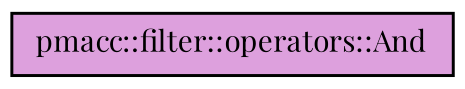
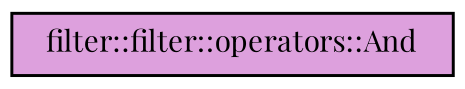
node "pmacc::filter::operators::And": label "pmacc::filter::operators::And" -> "filter::filter::operators::And"
